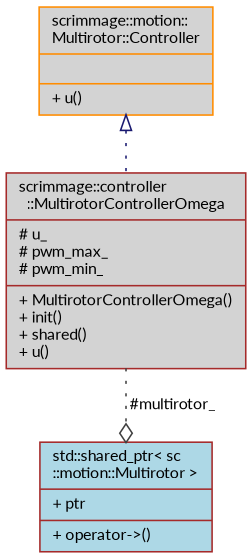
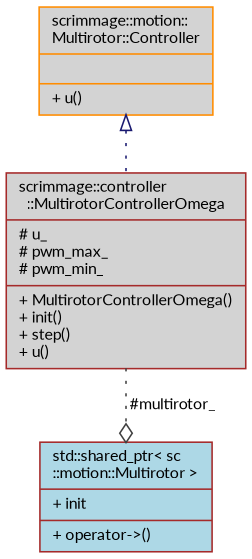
node "scrimmage::controller": text "+ shared()" -> "+ step()"
node "std::shared_ptr< sc": text "+ ptr" -> "+ init"
